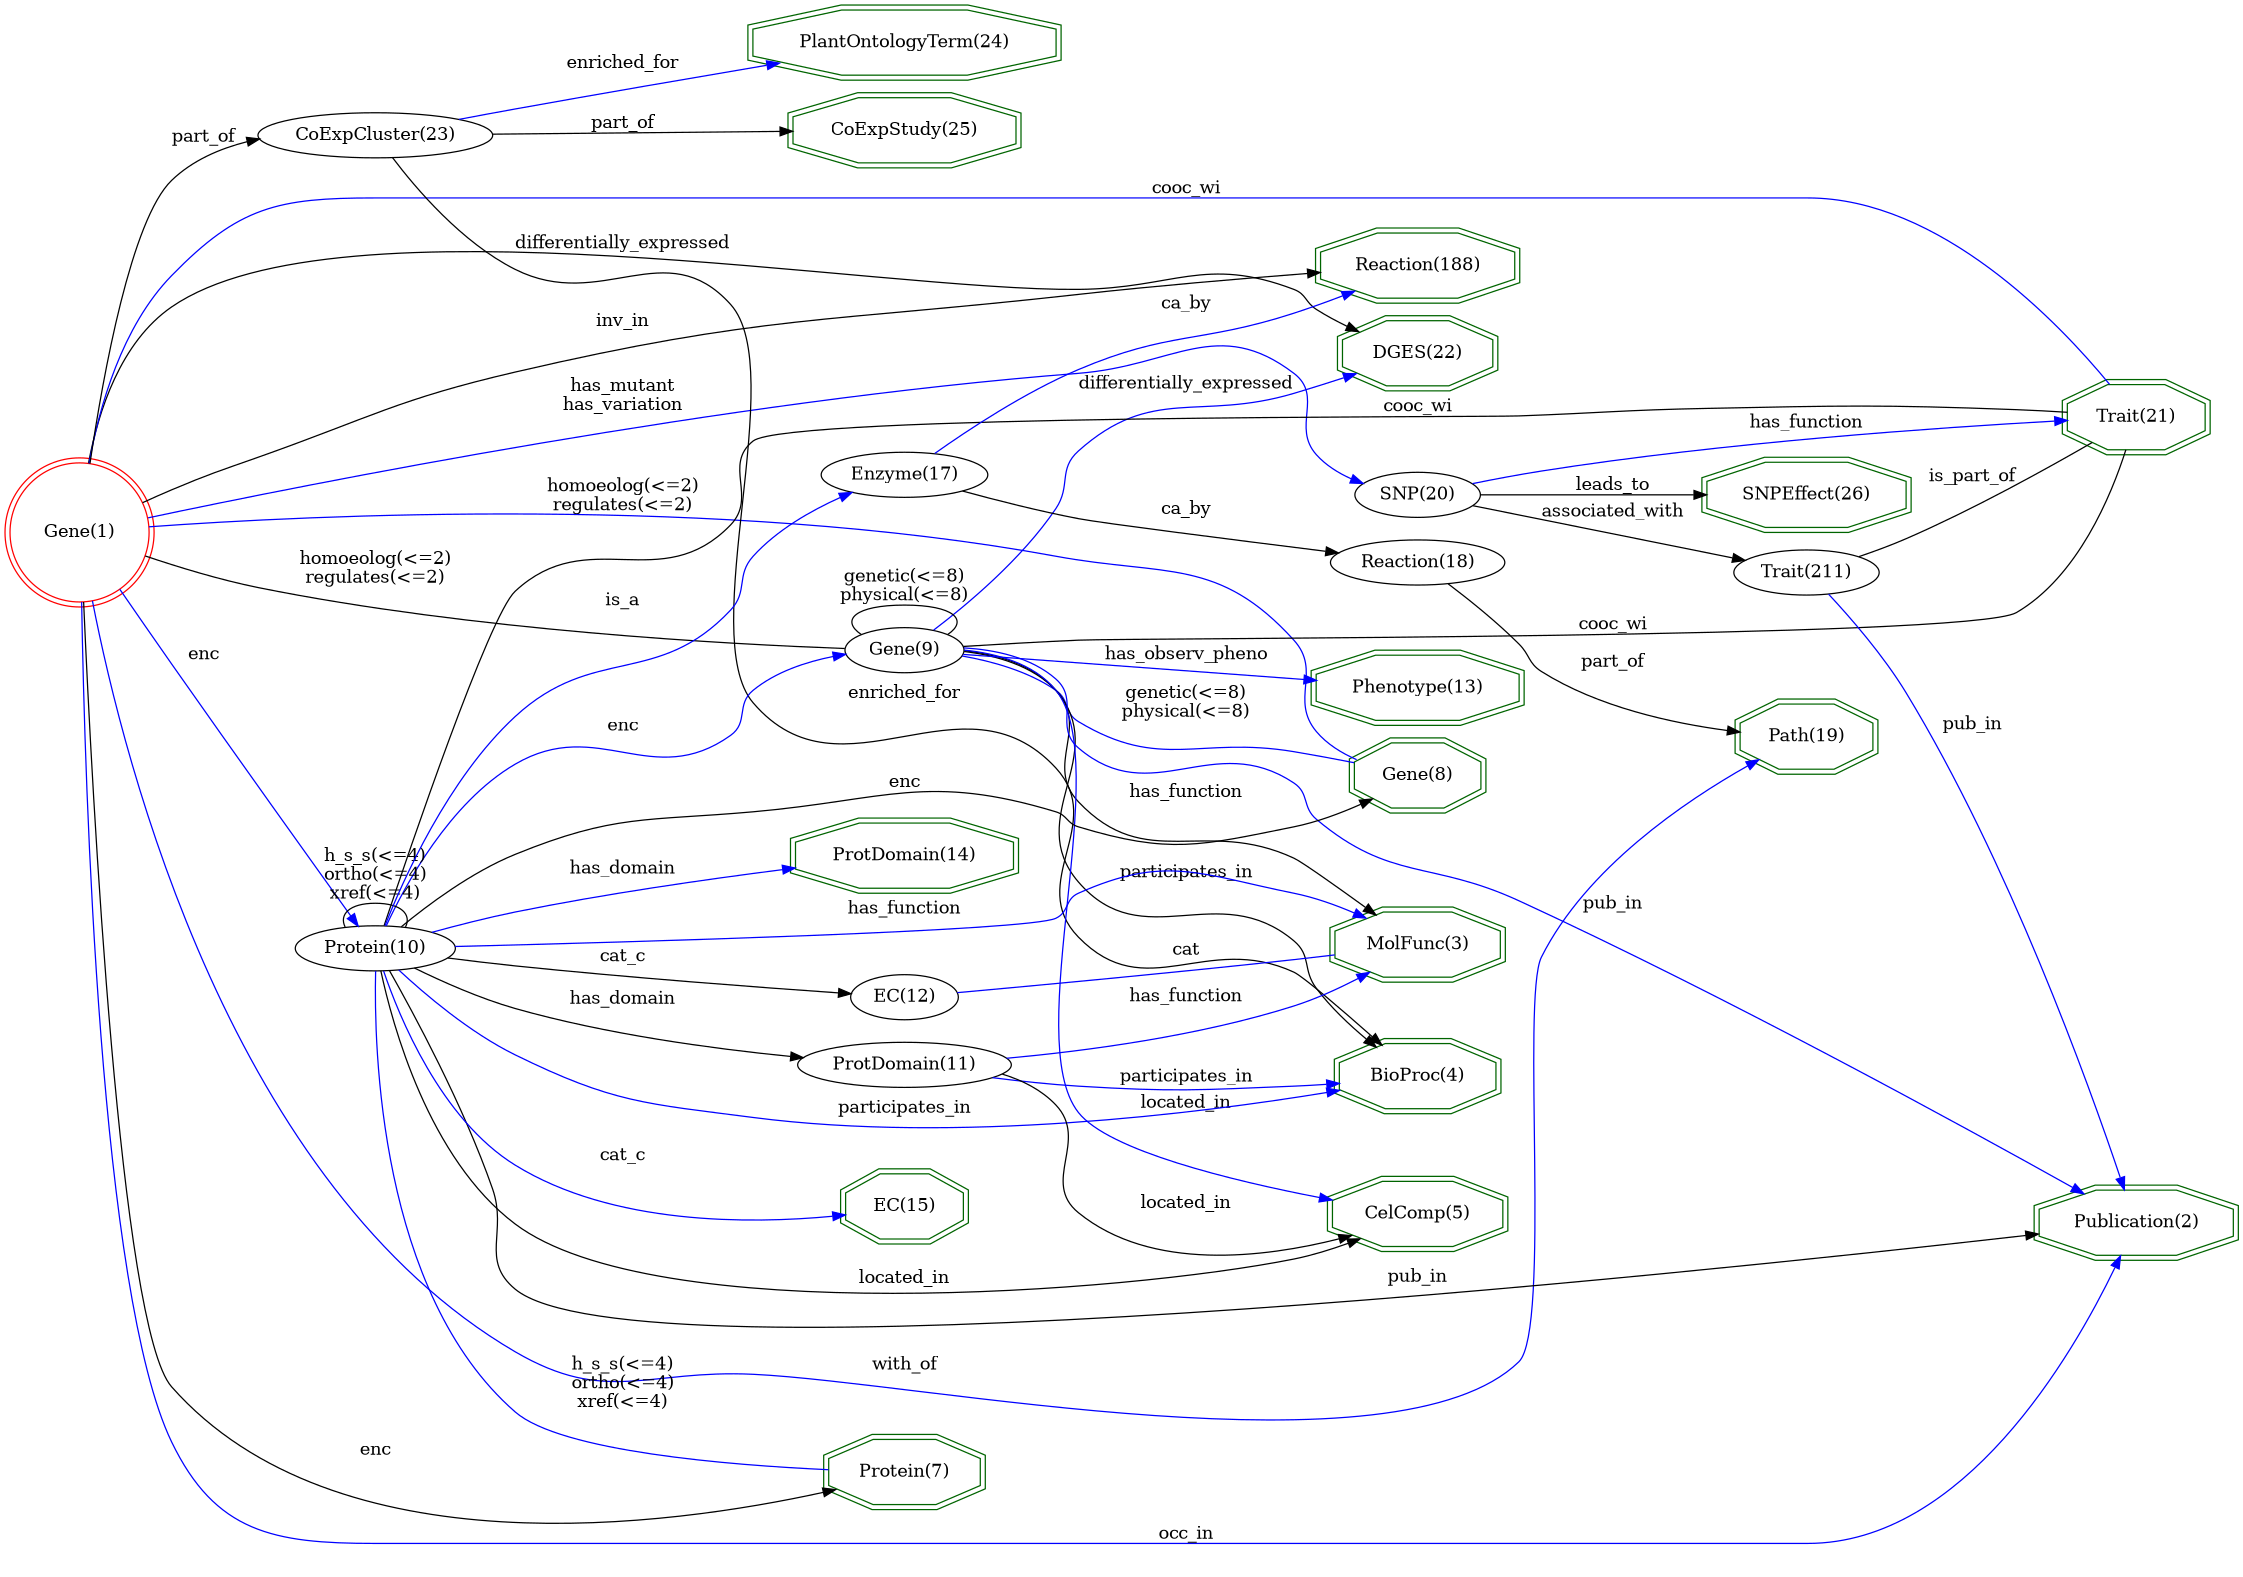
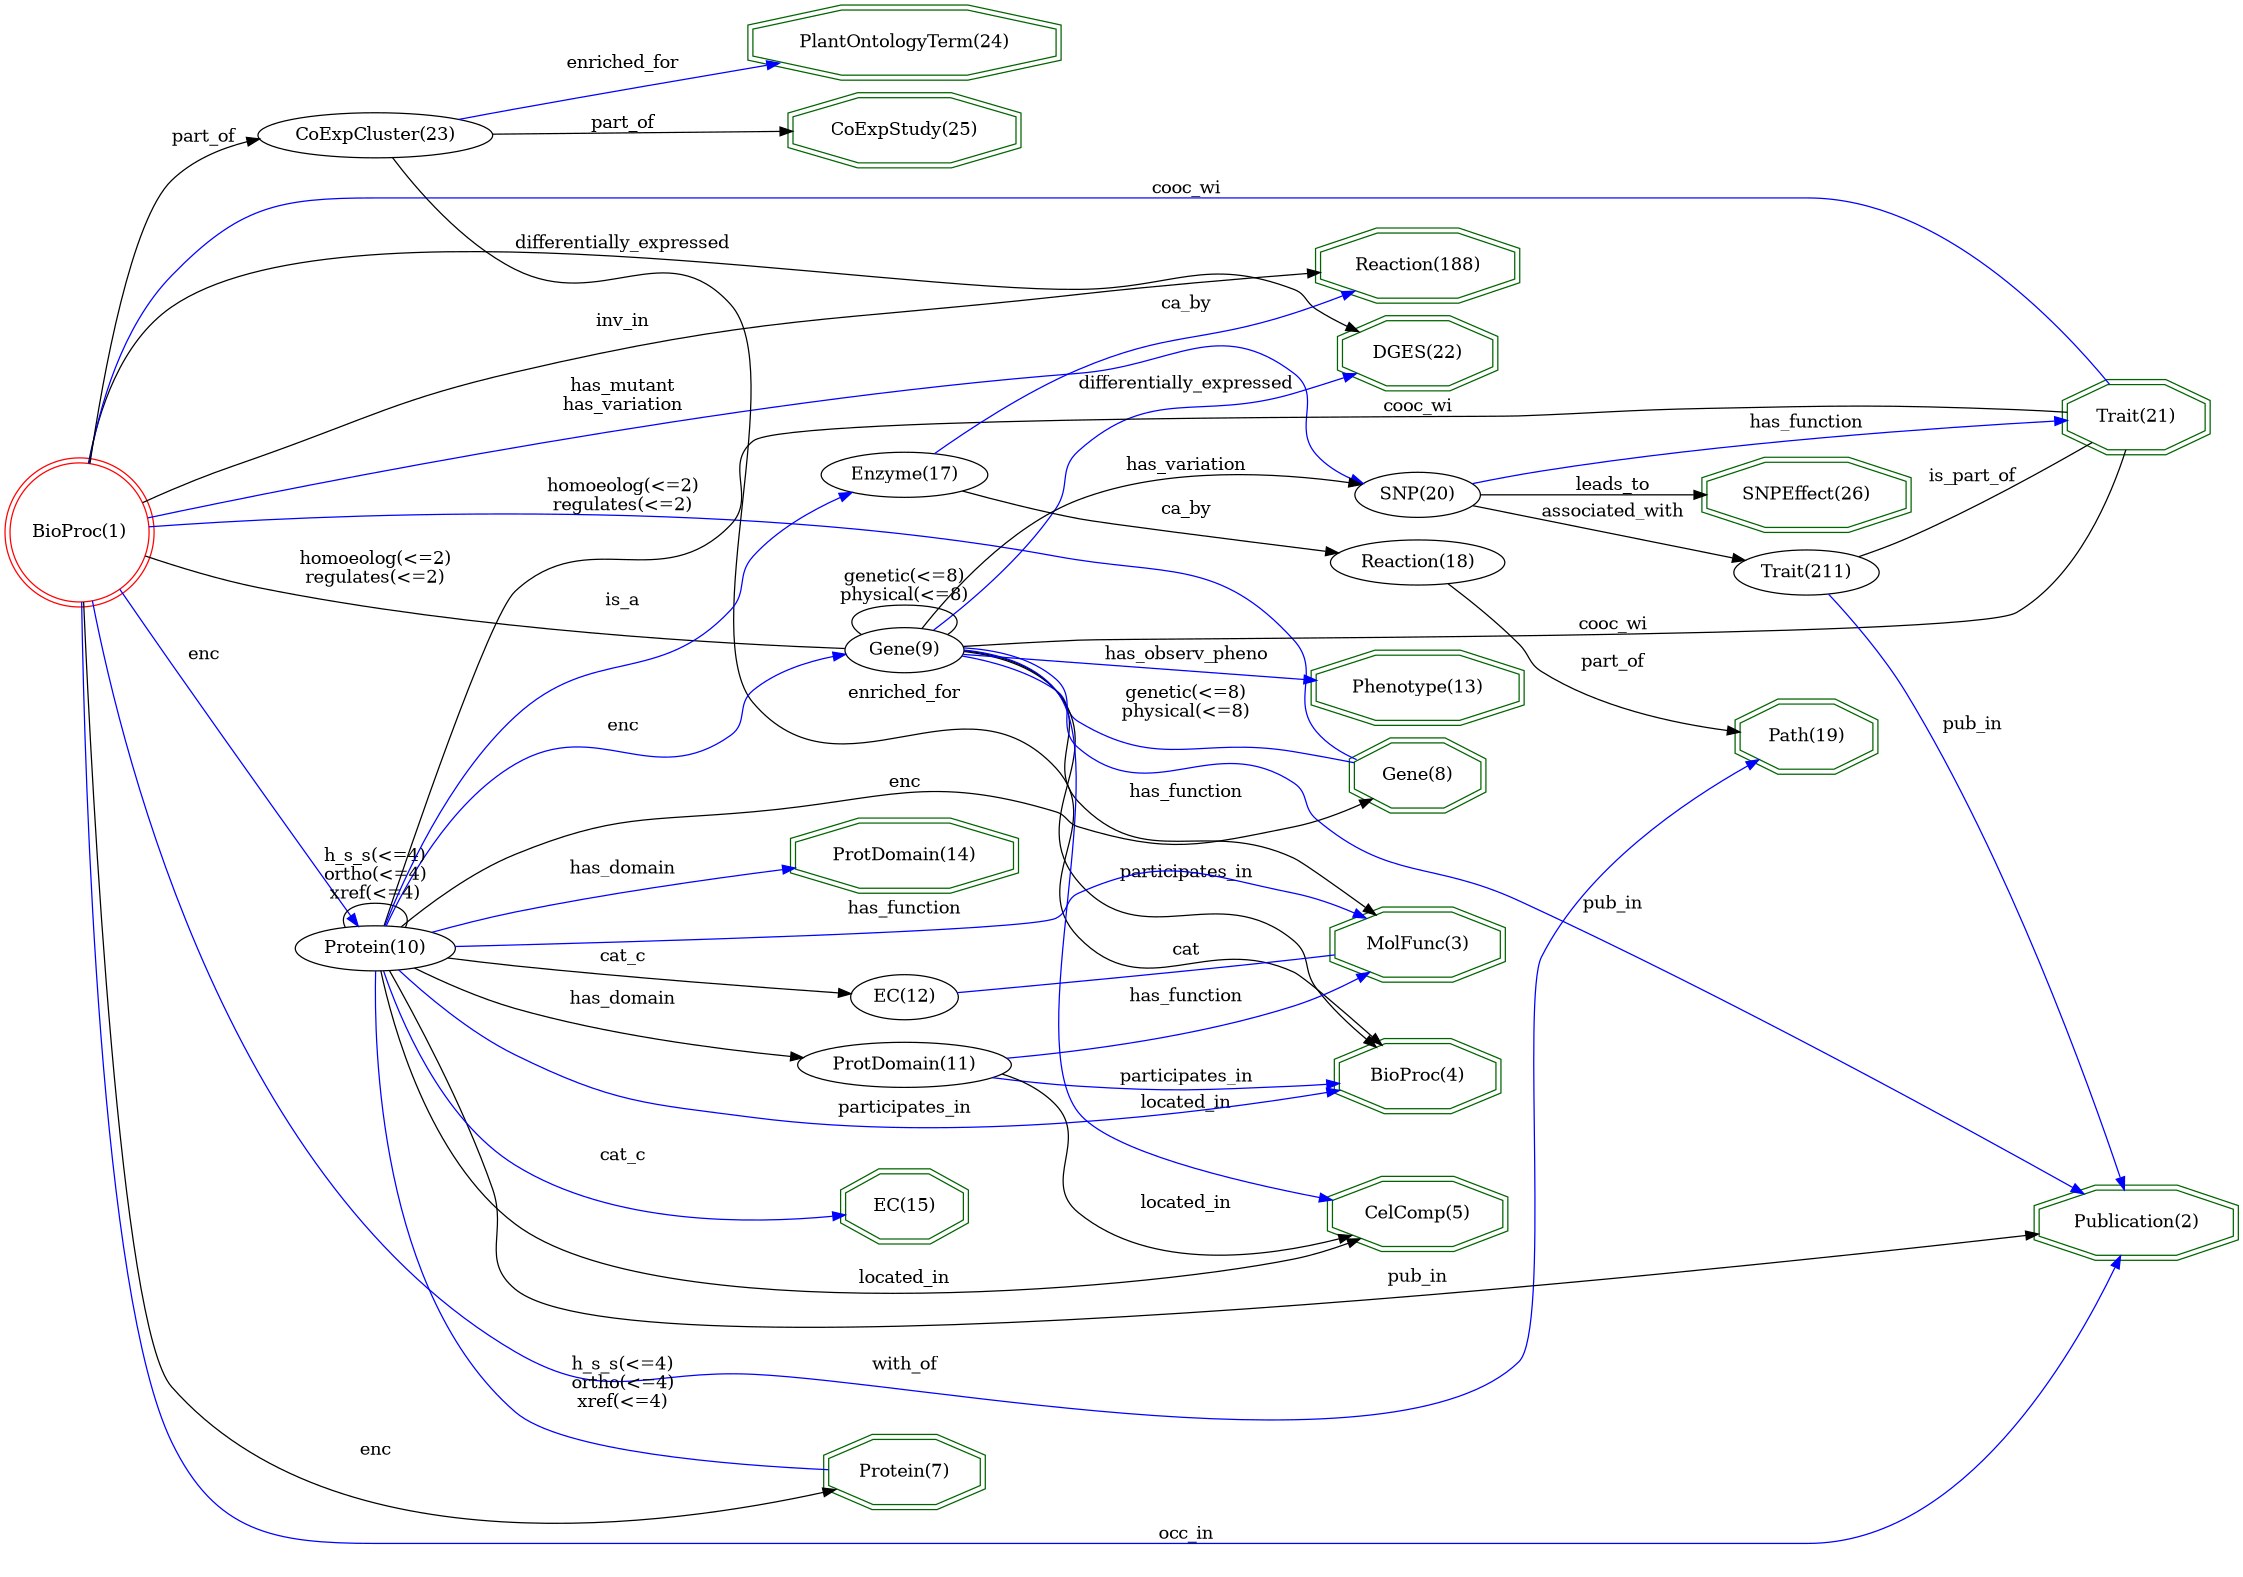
edge "Gene(9)" -> "SNP(20)": added, label "has_variation"
node "Gene(1)": label "Gene(1)" -> "BioProc(1)"
